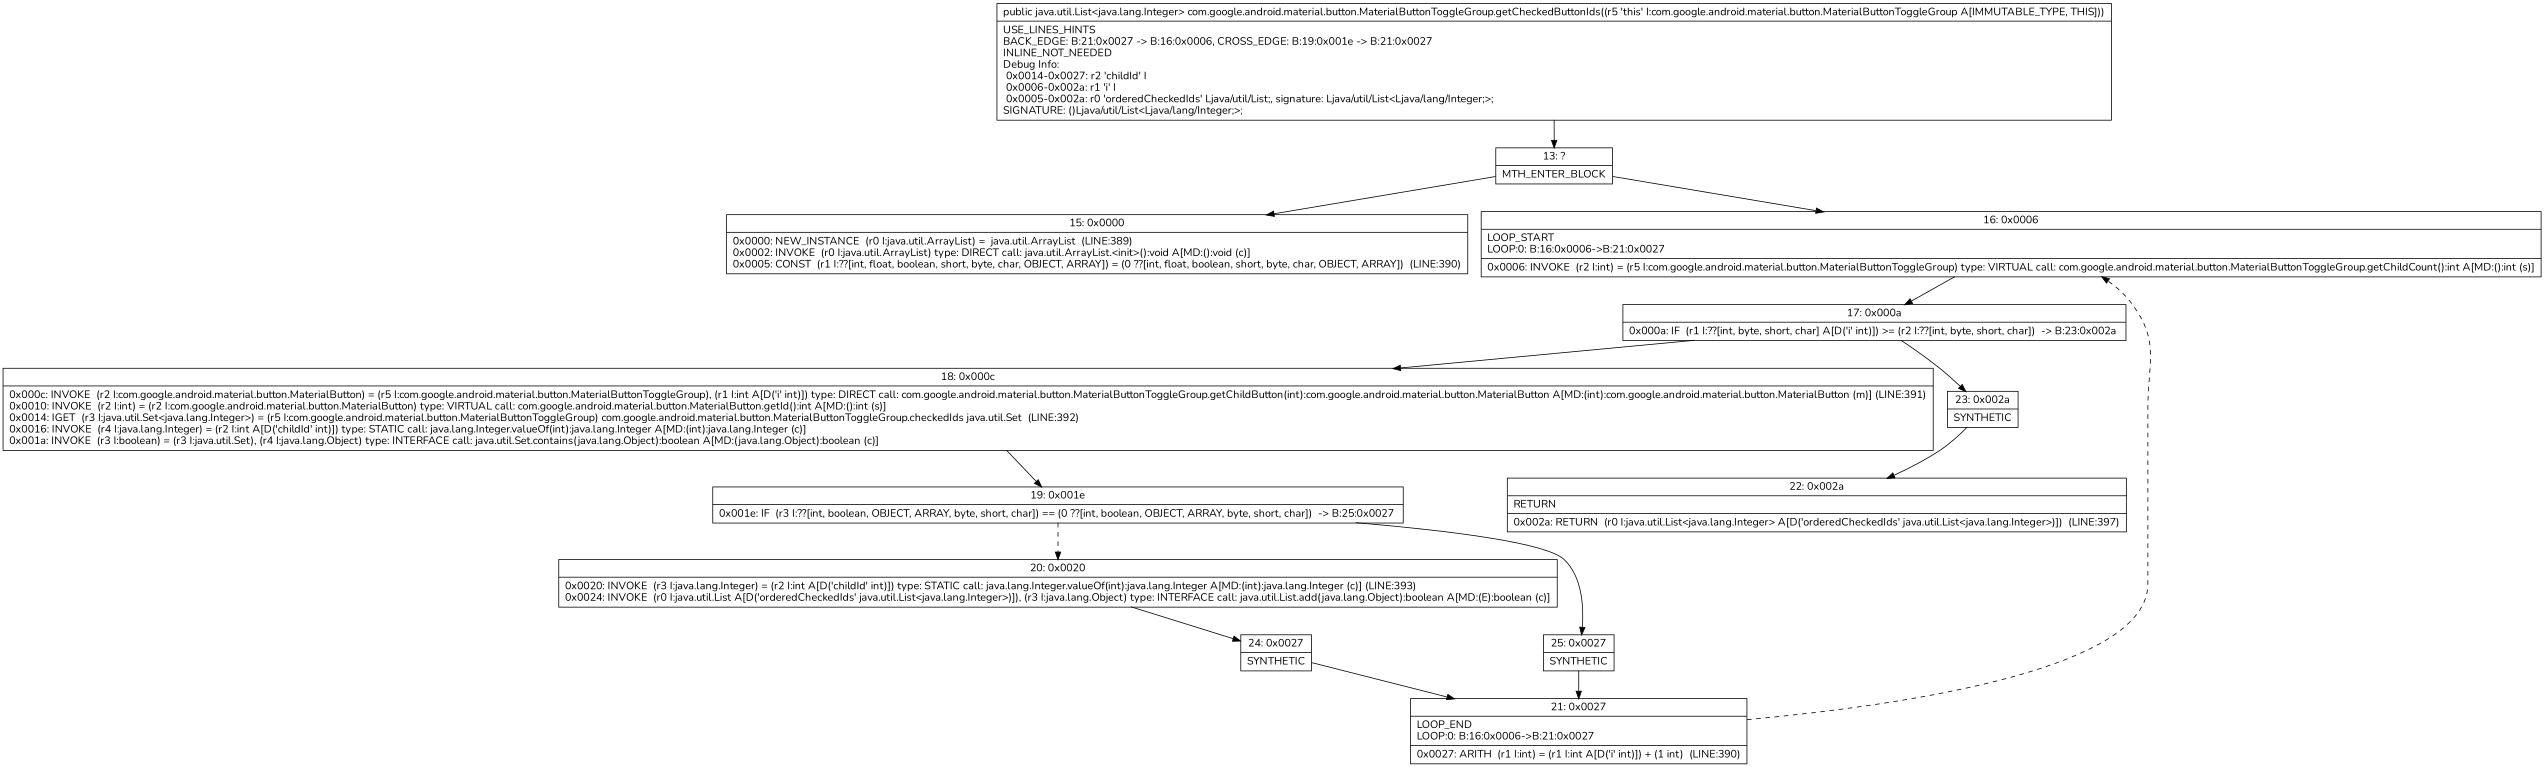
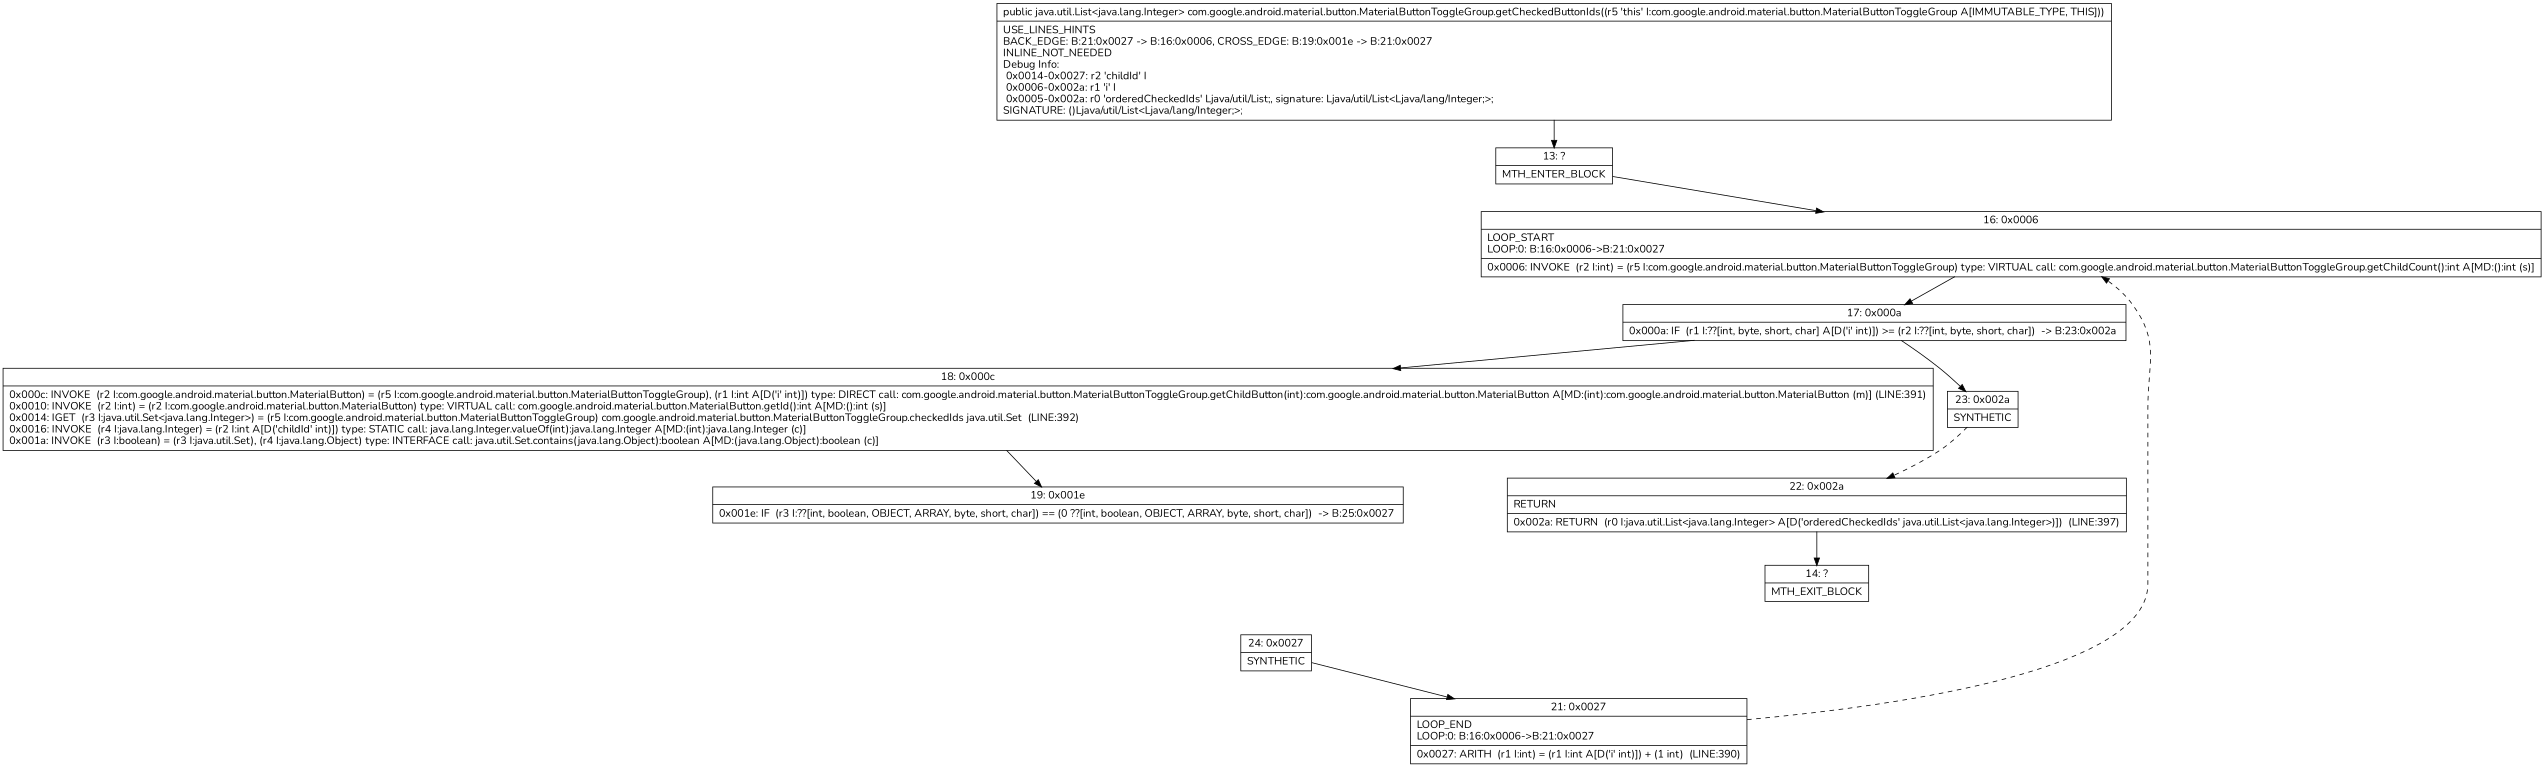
node "15: 0x0000": removed
edge "23: 0x002a" -> "22: 0x002a": style solid -> dashed
node "20: 0x0020": removed
node "14: ?": added
node "25: 0x0027": removed
